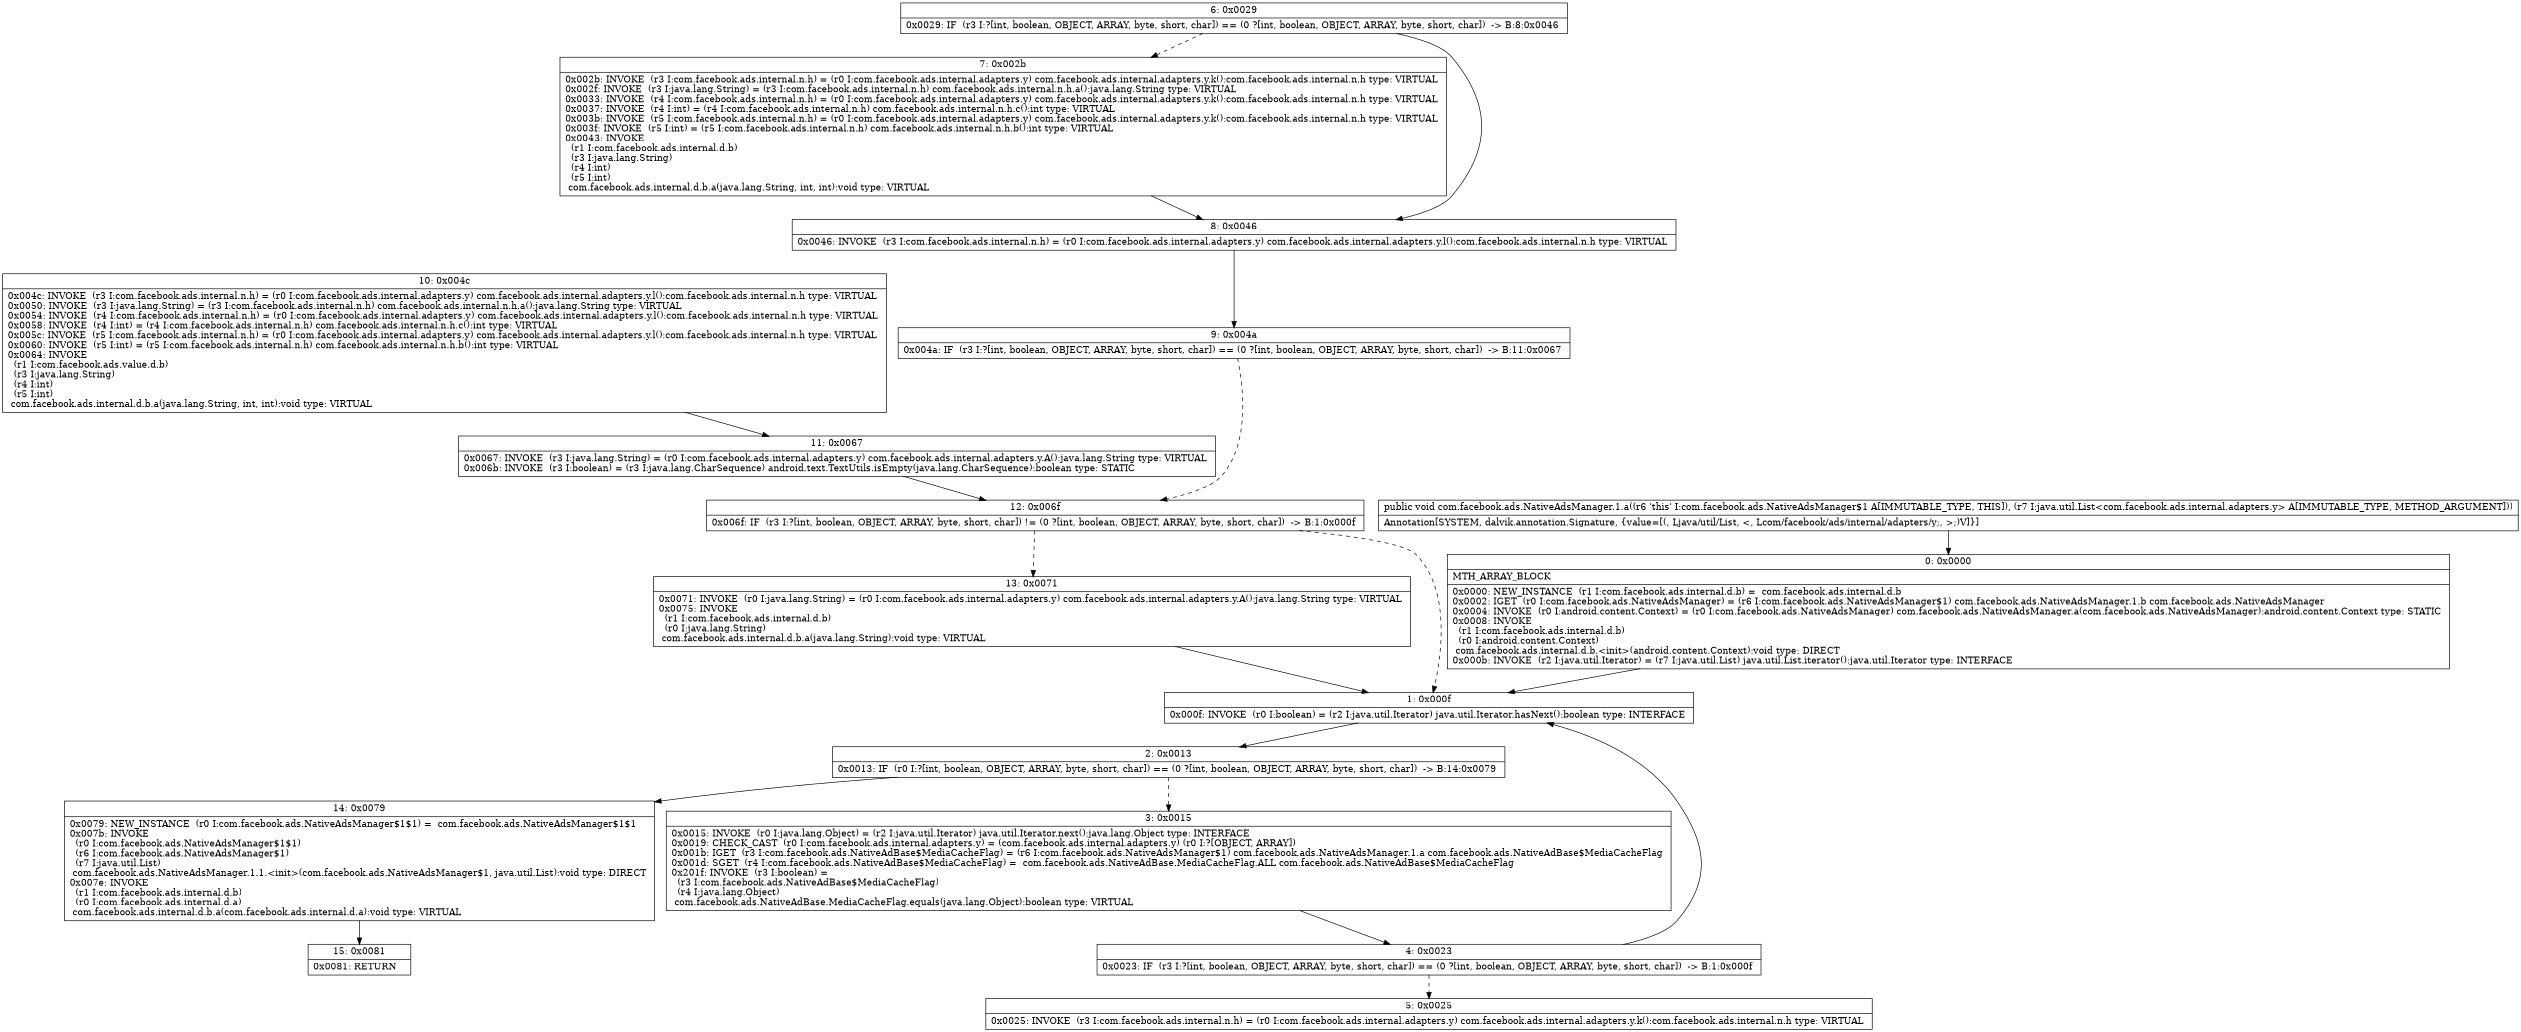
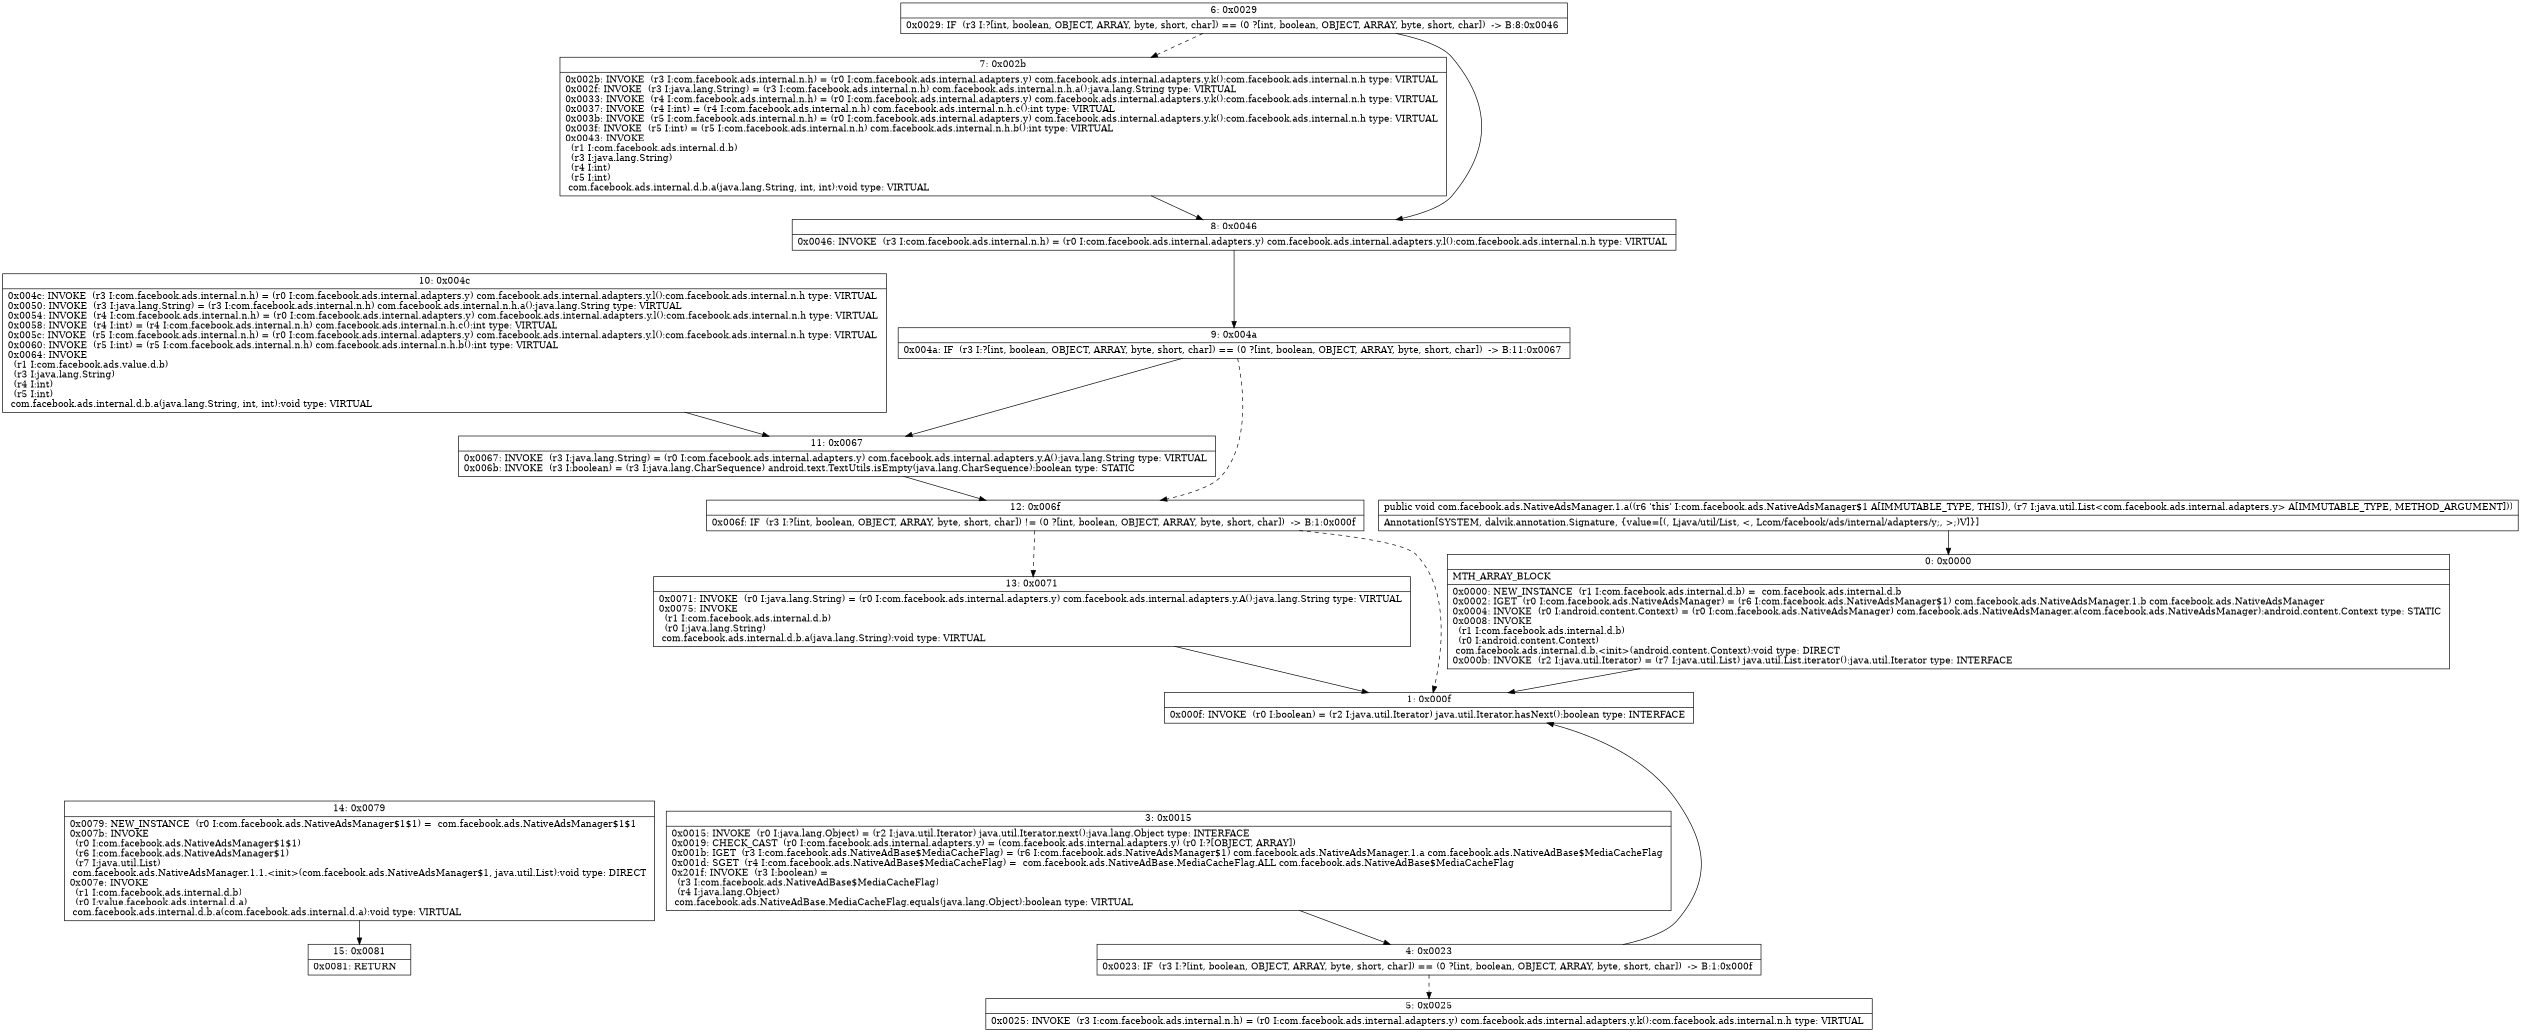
edge "9: 0x004a" -> "11: 0x0067": added
node "2: 0x0013": removed
node "14: 0x0079": text "(r0 I:com.facebook.ads.internal.d.a)" -> "(r0 I:value.facebook.ads.internal.d.a)"
